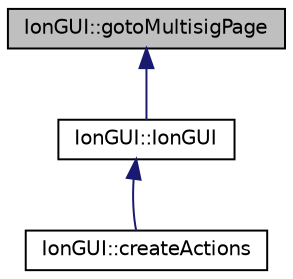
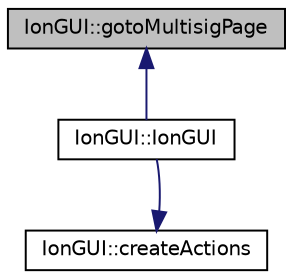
edge "IonGUI::createActions" -> "IonGUI::IonGUI": reversed
